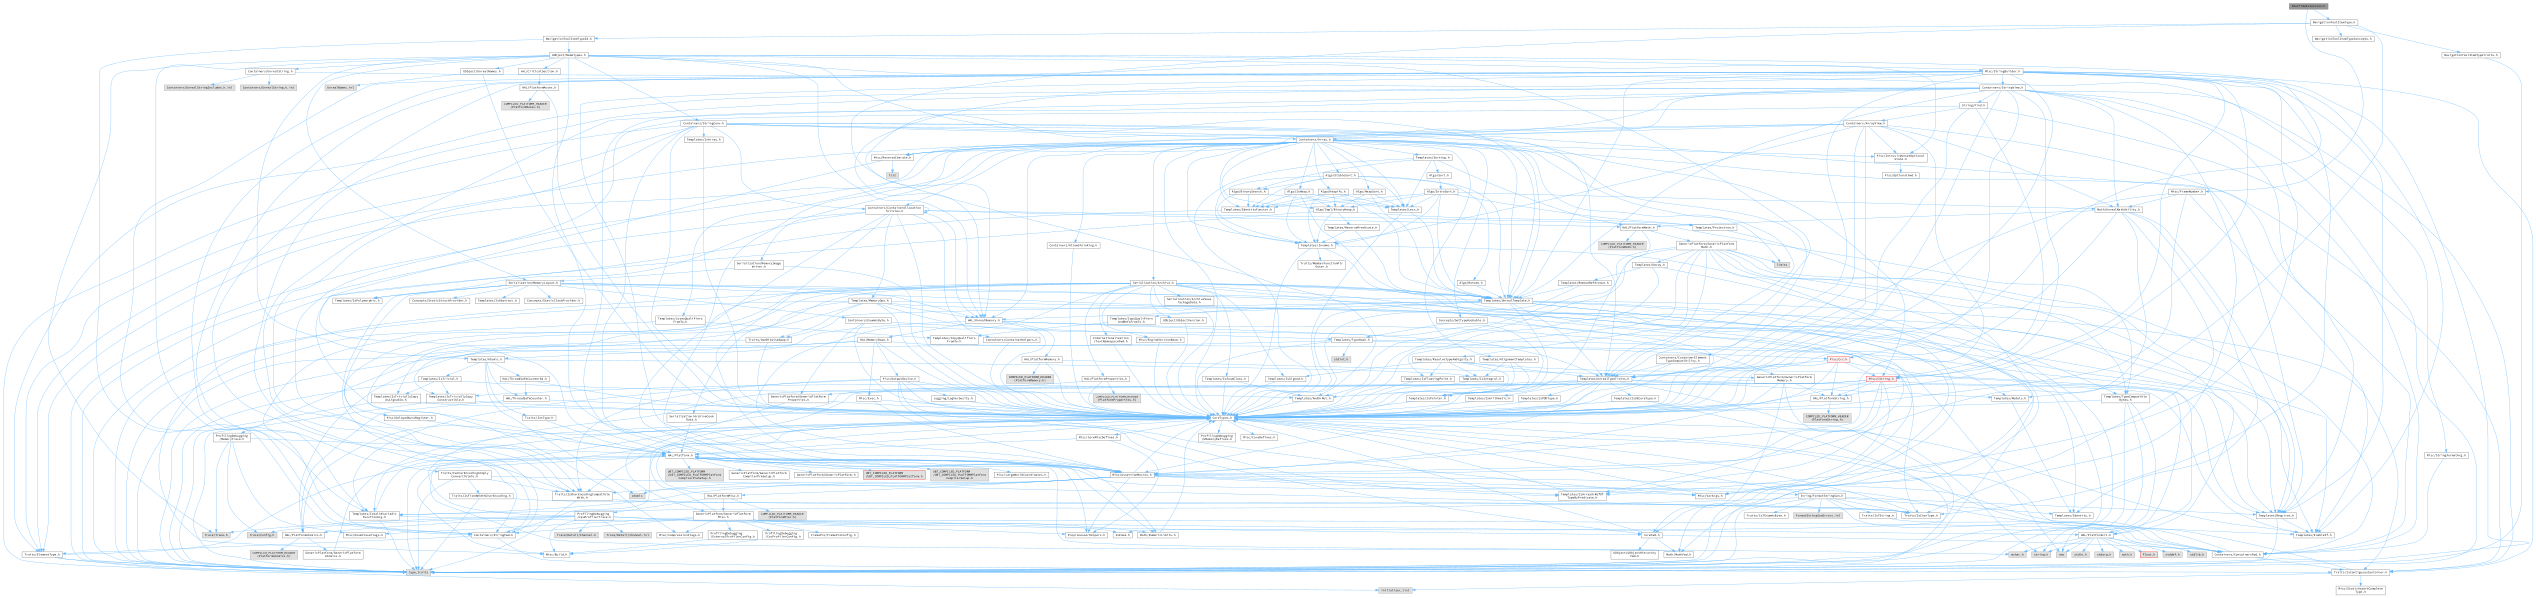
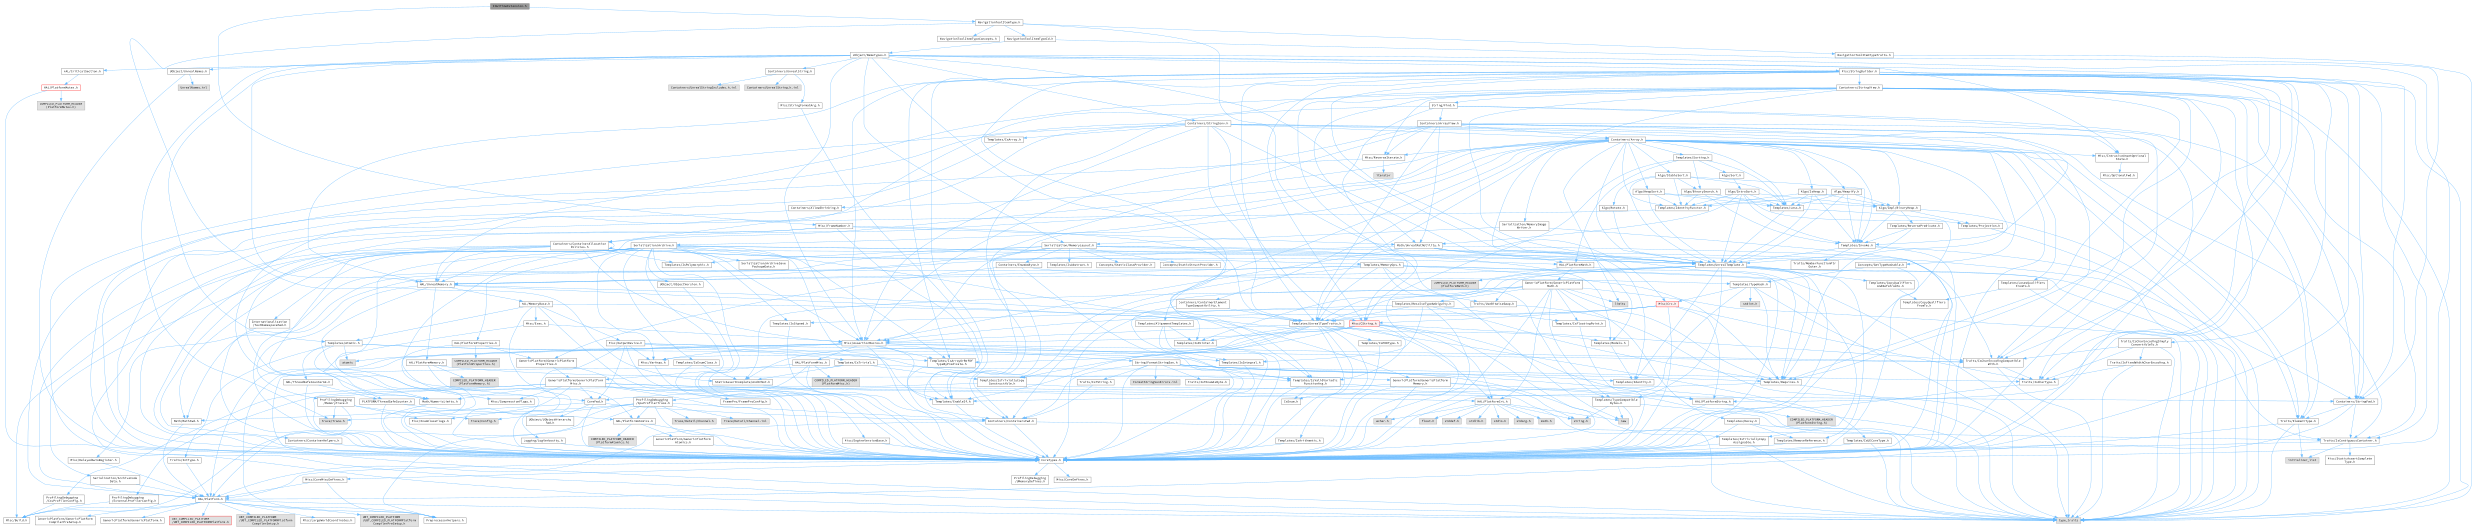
node "HAL/PlatformMutex.h": color grey40 -> red
node "list": label "list" -> "iterator"
edge "Misc/FrameNumber.h" -> "Math/NumericLimits.h": added
edge "Templates/RemoveReference.h" -> "Templates/UnrealTemplate.h": reversed
node "HAL/ThreadSafeCounter.h": label "HAL/ThreadSafeCounter.h" -> "PLATFORM/ThreadSafeCounter.h"
node "Templates/AndOrNot.h": label "Templates/AndOrNot.h" -> "StaticAssertComplete/AndOrNot.h"
edge "HAL/Platform.h" -> "Misc/AssertionMacros.h": reversed
node "float.h": color red -> grey60
